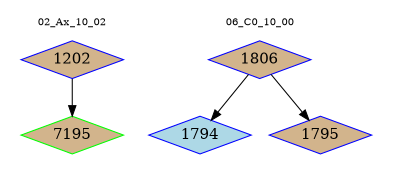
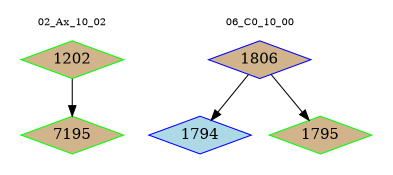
node "1202": color blue -> green
node "1795": color blue -> green
